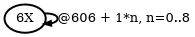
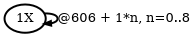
node "6X": label "6X" -> "1X"
